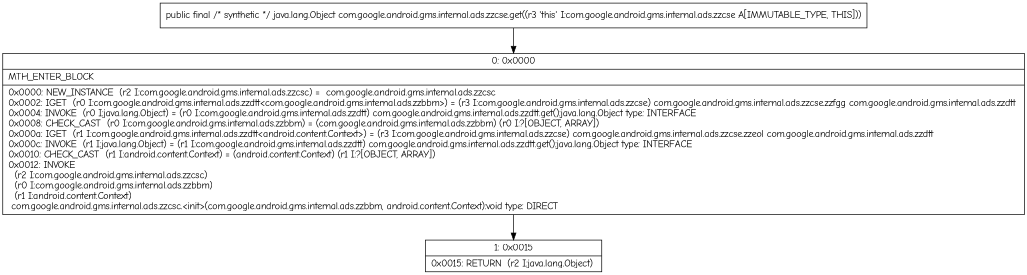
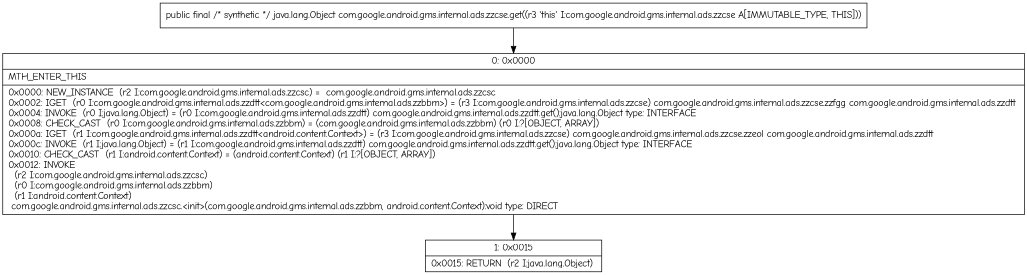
node "0: 0x0000": text "MTH_ENTER_BLOCK" -> "MTH_ENTER_THIS"
